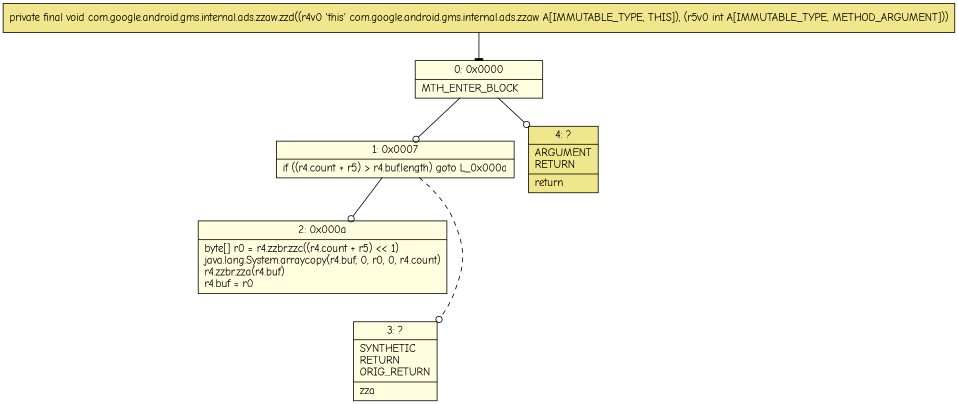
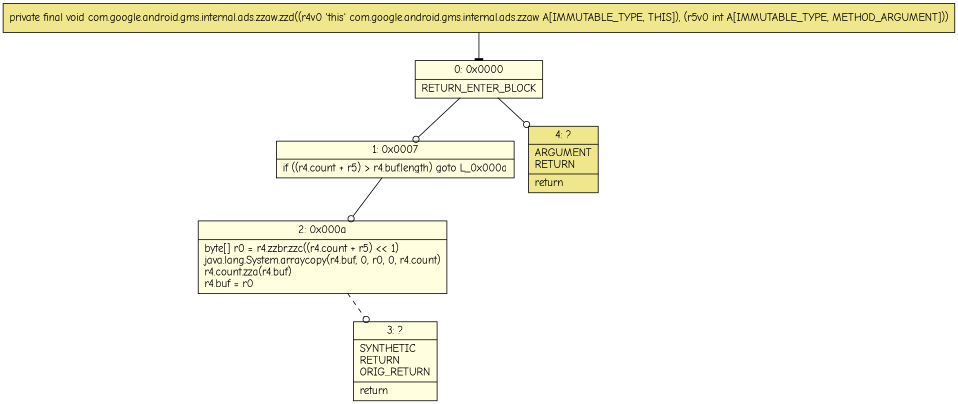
node "0: 0x0000": text "MTH_ENTER_BLOCK" -> "RETURN_ENTER_BLOCK"
edge "1: 0x0007" -> "3: ?": now "2: 0x000a" -> "3: ?"
node "2: 0x000a": text "r4.zzbr.zza(r4.buf)" -> "r4.count.zza(r4.buf)"
node "3: ?": text "zza" -> "return"
